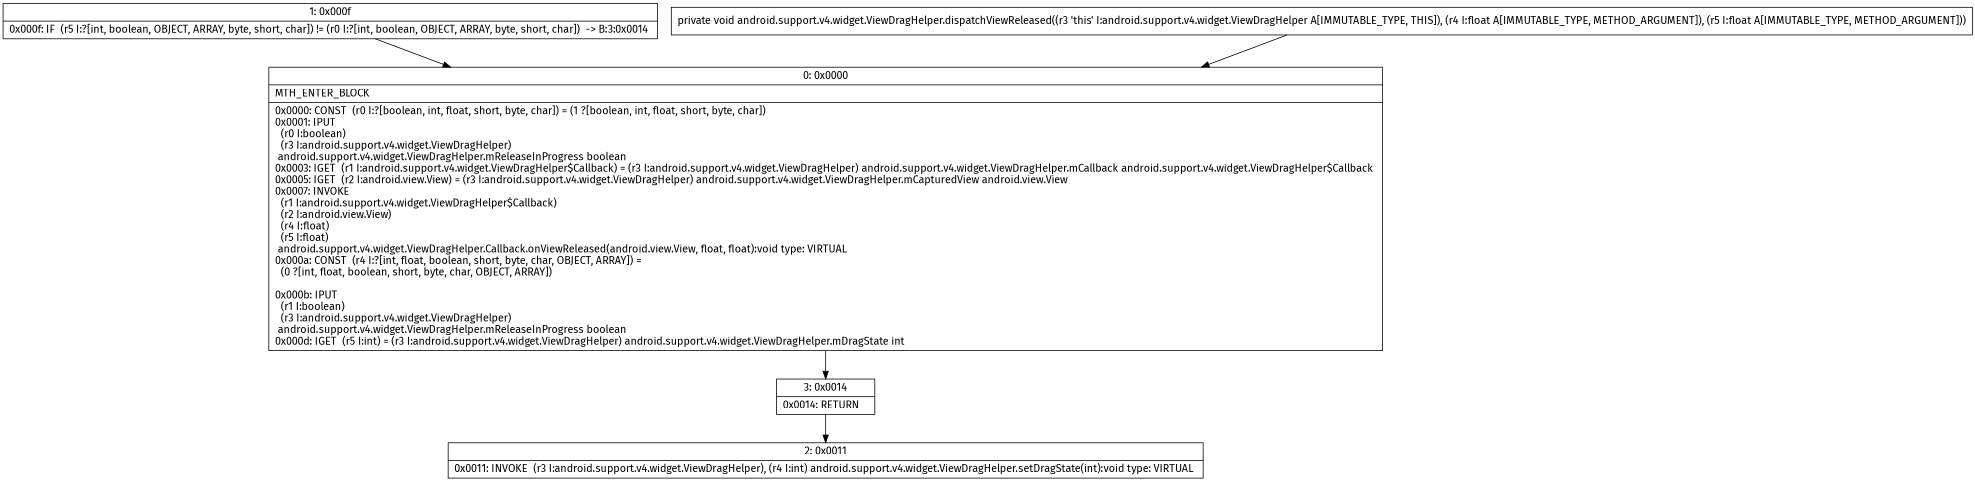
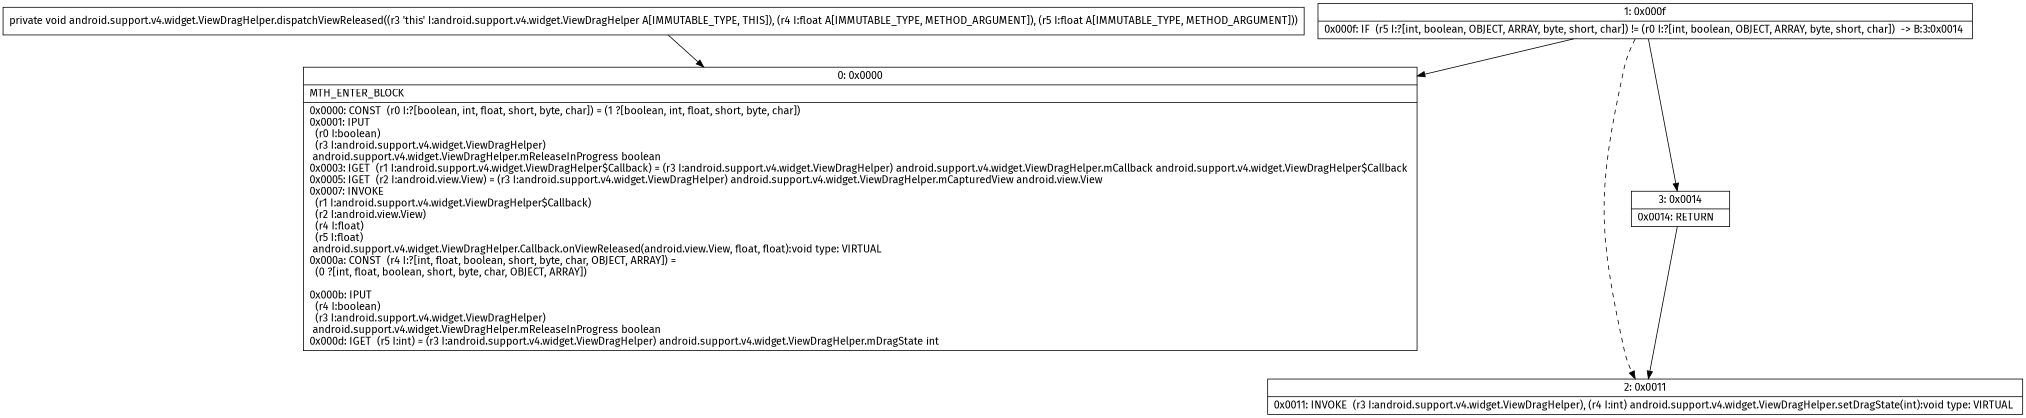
edge "1: 0x000f" -> "2: 0x0011": added
node "0: 0x0000": text "(r1 I:boolean)" -> "(r4 I:boolean)"
edge "0: 0x0000" -> "3: 0x0014": now "1: 0x000f" -> "3: 0x0014"
